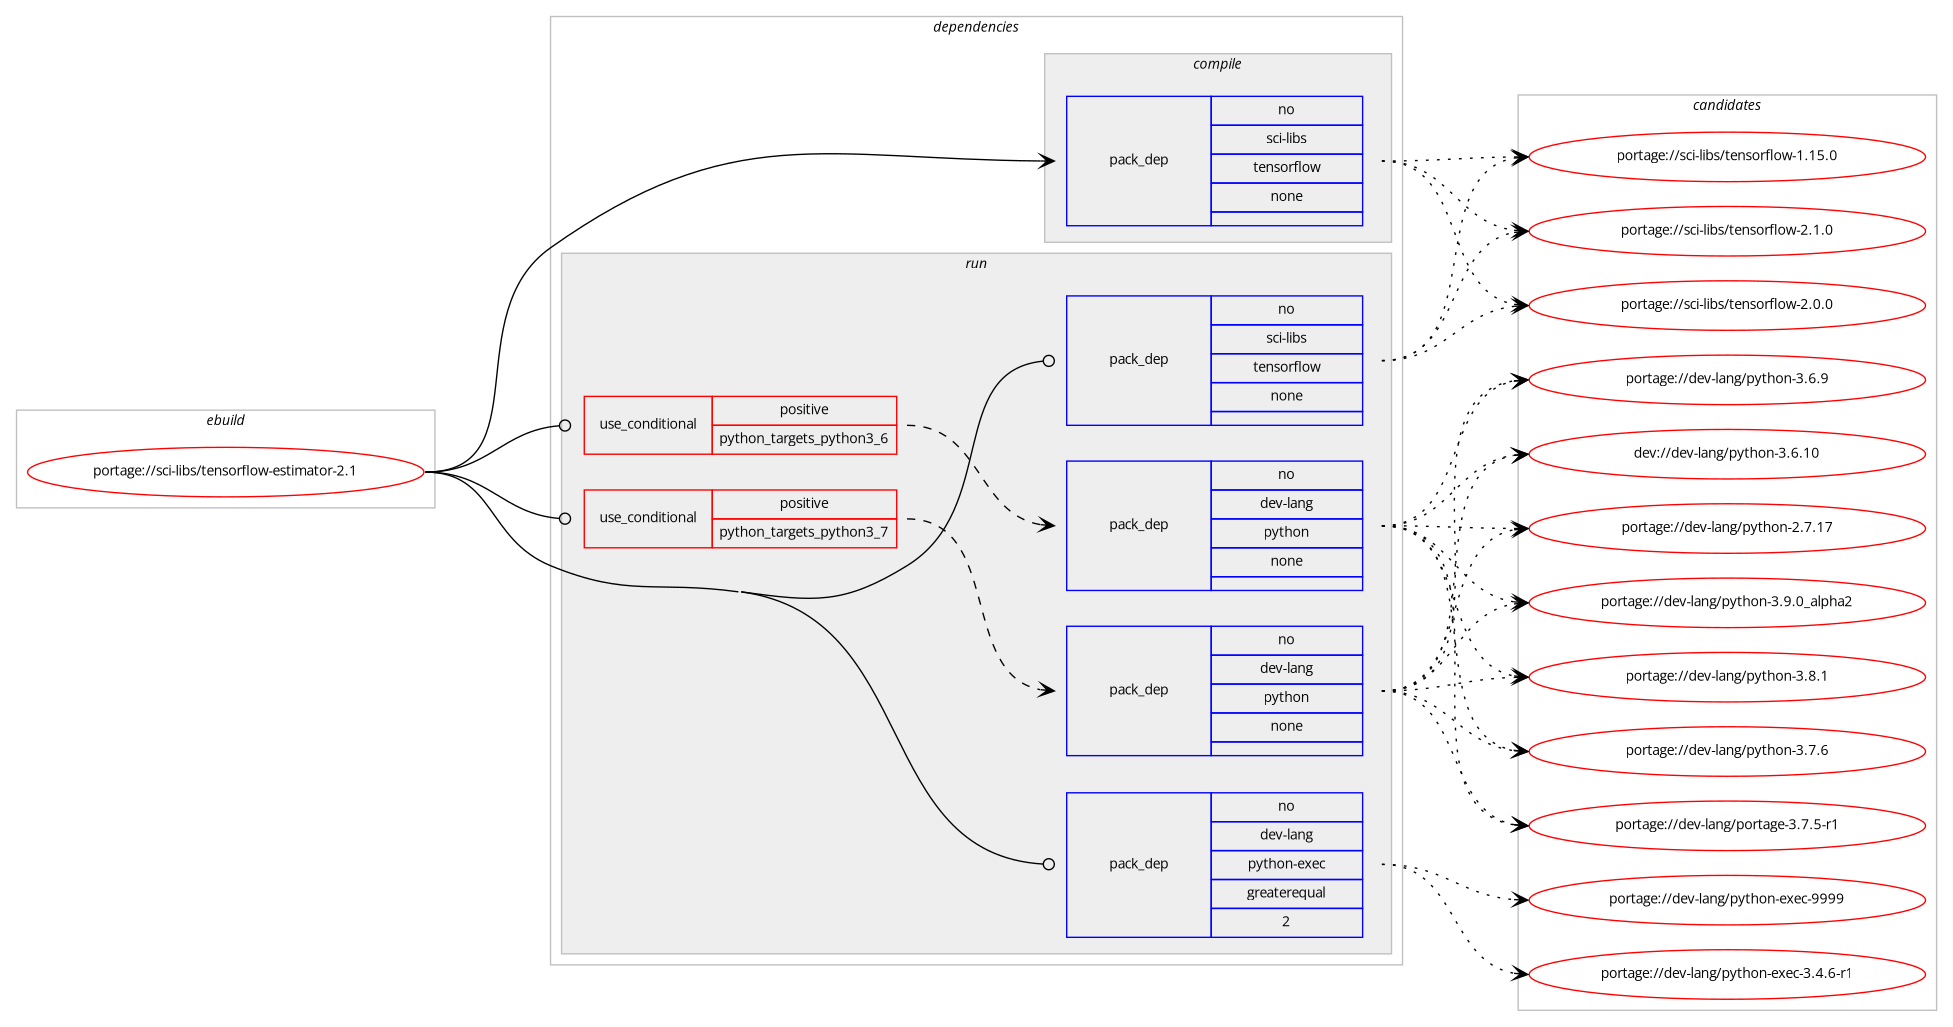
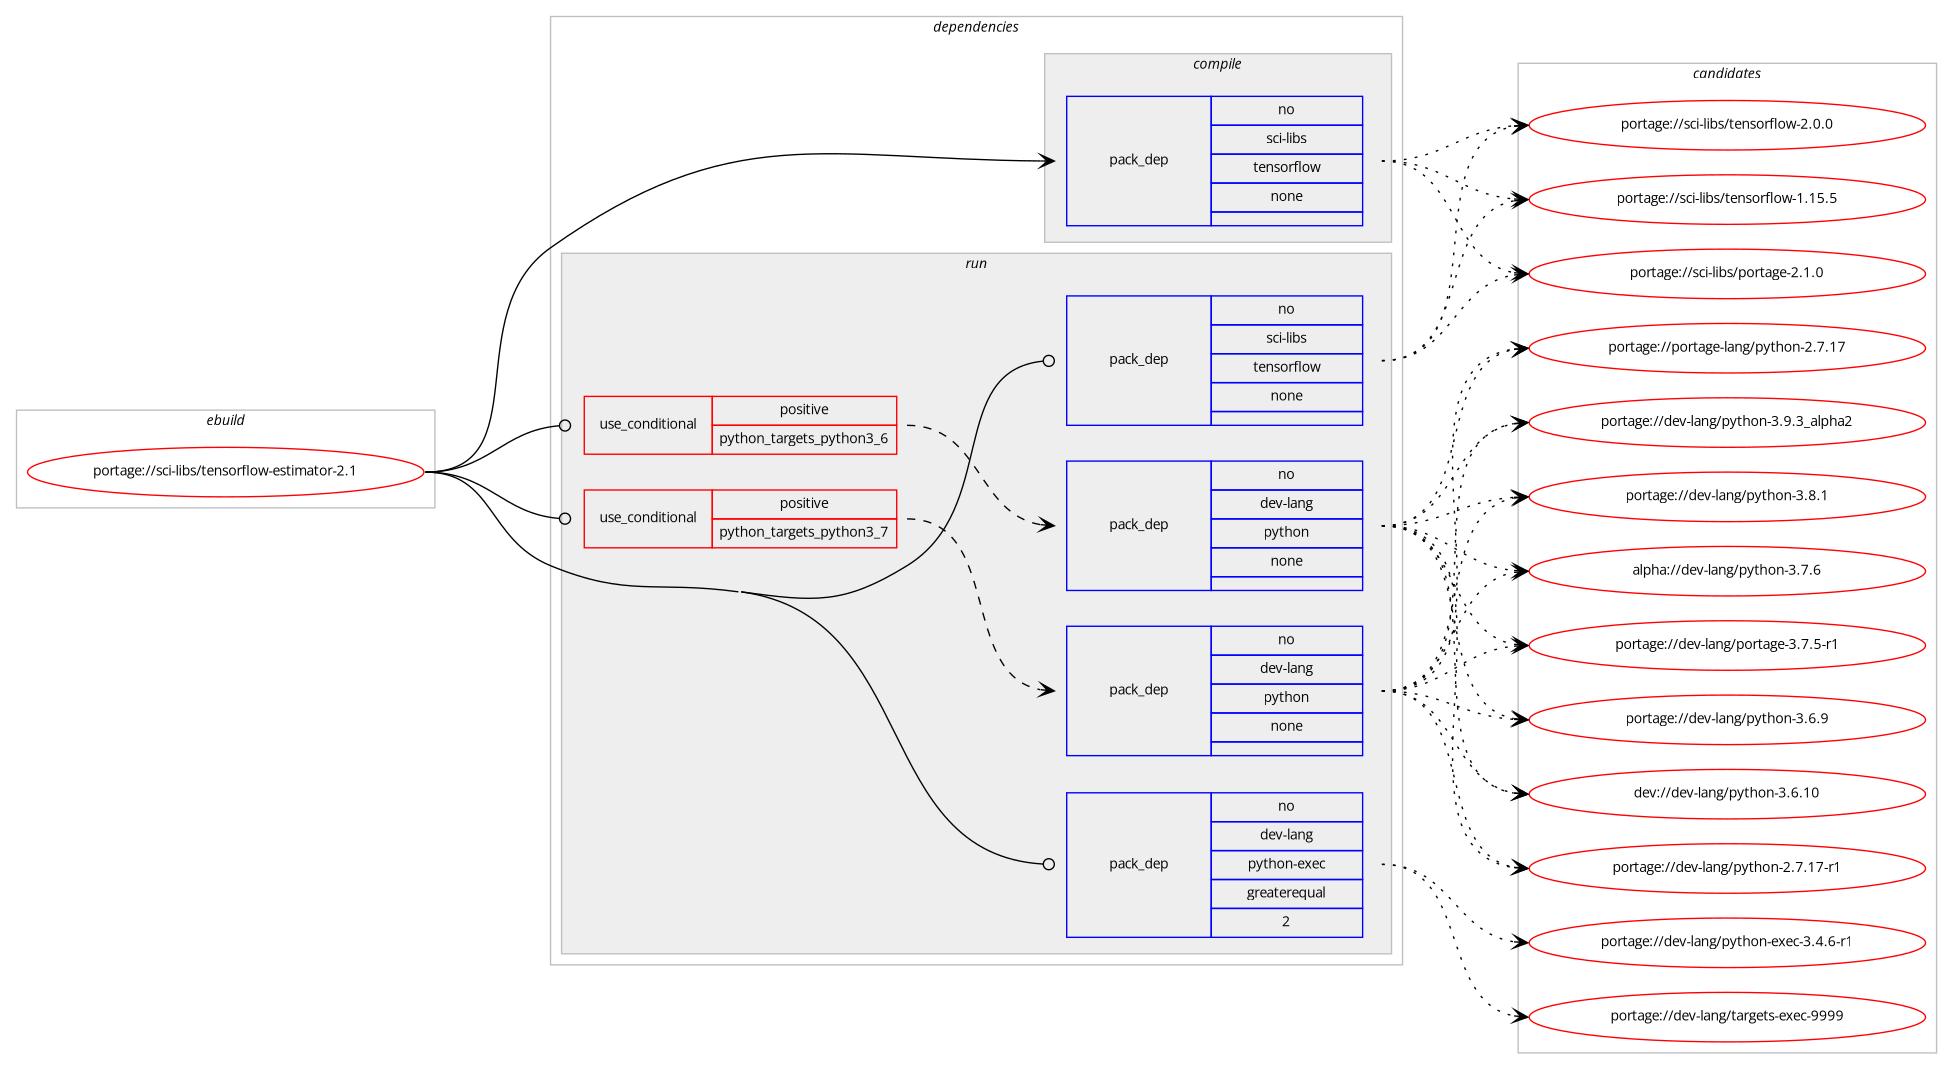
node "portage://sci-libs/tensorflow-1.15.0": label "portage://sci-libs/tensorflow-1.15.0" -> "portage://sci-libs/tensorflow-1.15.5"
node "portage://sci-libs/tensorflow-2.1.0": label "portage://sci-libs/tensorflow-2.1.0" -> "portage://sci-libs/portage-2.1.0"
node "portage://dev-lang/python-2.7.17": label "portage://dev-lang/python-2.7.17" -> "portage://portage-lang/python-2.7.17"
node "portage://dev-lang/python-3.9.0_alpha2": label "portage://dev-lang/python-3.9.0_alpha2" -> "portage://dev-lang/python-3.9.3_alpha2"
node "portage://dev-lang/python-3.7.6": label "portage://dev-lang/python-3.7.6" -> "alpha://dev-lang/python-3.7.6"
node "portage://dev-lang/python-2.7.17-r1": added
node "portage://dev-lang/python-exec-9999": label "portage://dev-lang/python-exec-9999" -> "portage://dev-lang/targets-exec-9999"
